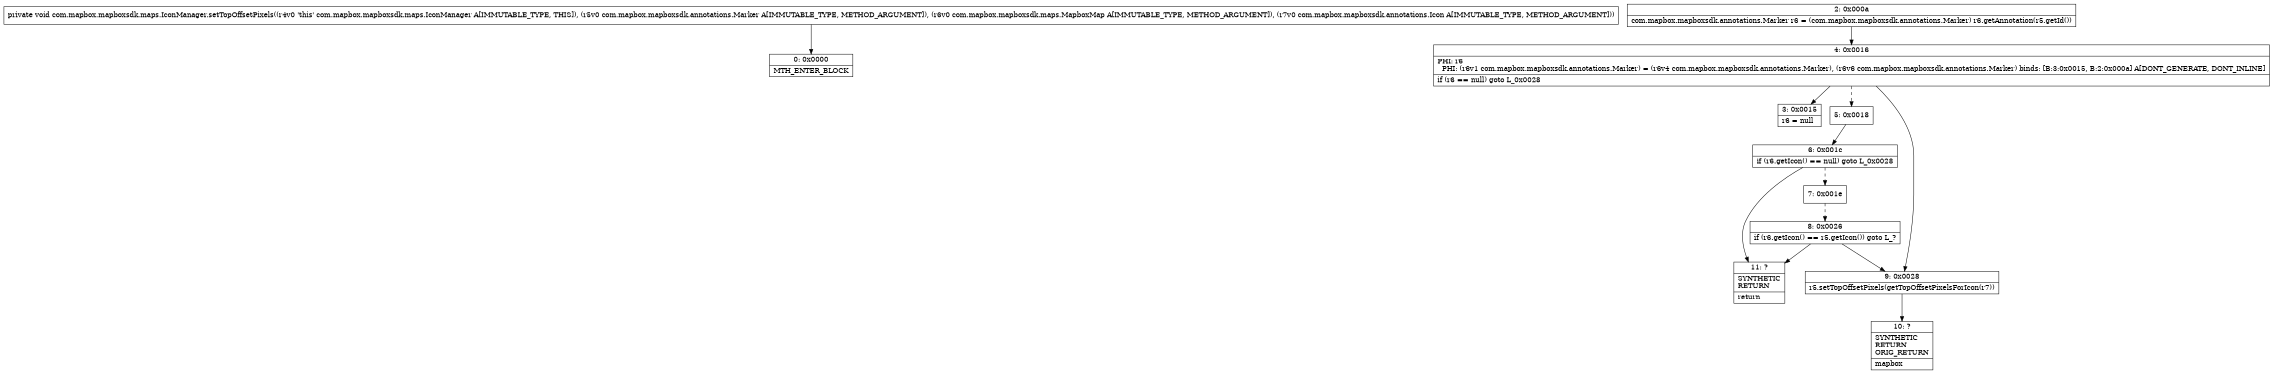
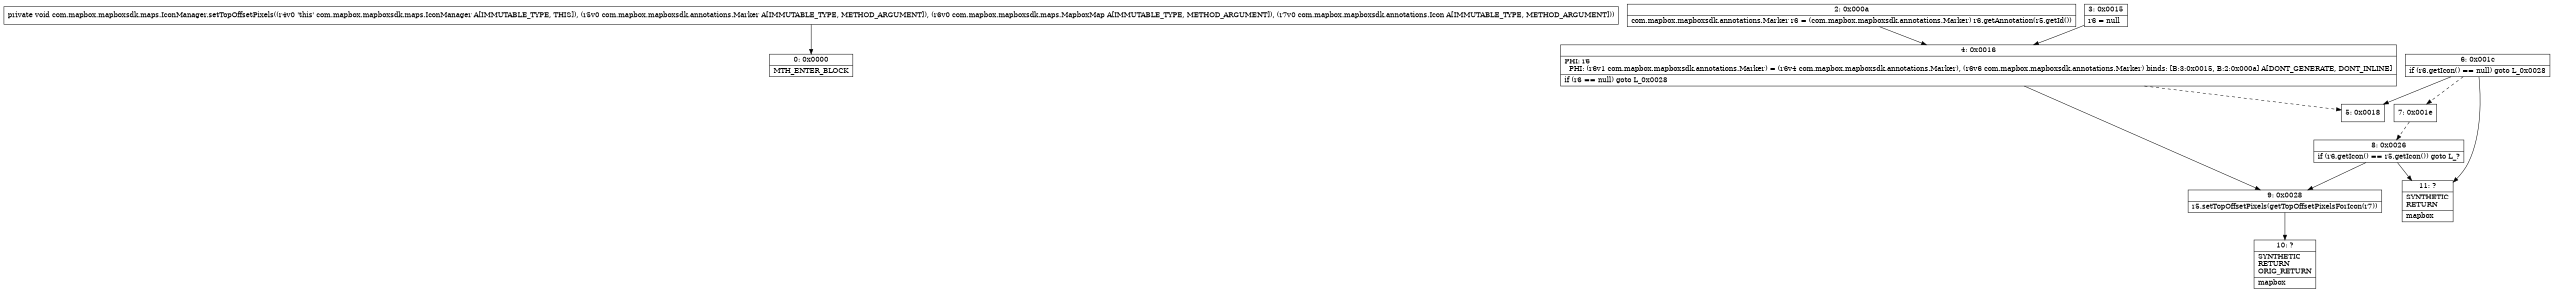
edge "4: 0x0016" -> "3: 0x0015": reversed
edge "5: 0x0018" -> "6: 0x001c": reversed
node "11: ?": text "return" -> "mapbox"
